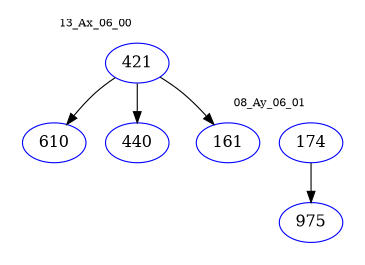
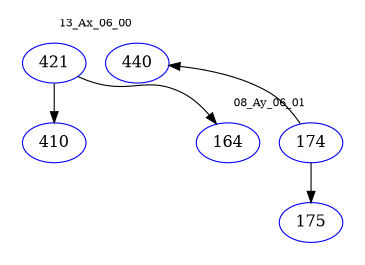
edge "421" -> "440": now "174" -> "440"
node "610": label "610" -> "410"
node "161": label "161" -> "164"
node "975": label "975" -> "175"
